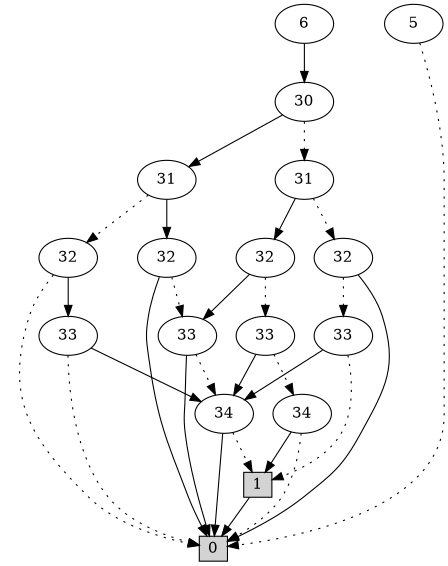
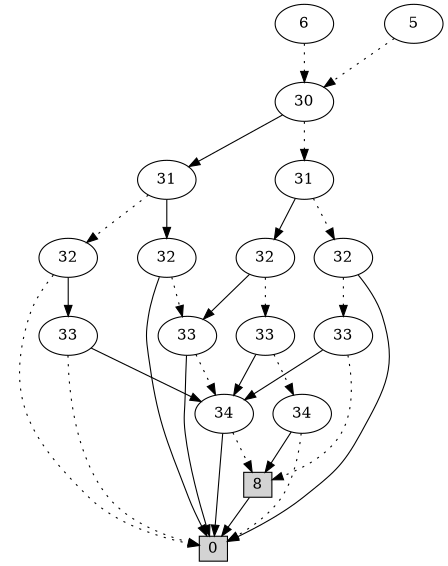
edge "6" -> "30": style filled -> dotted
edge "5" -> "0": now "5" -> "30"
node "1": label "1" -> "8"
